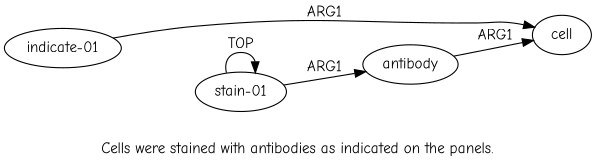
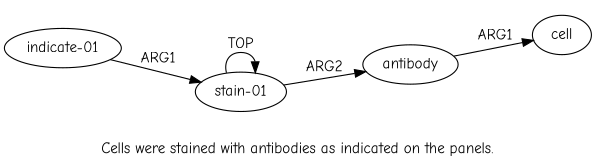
edge "indicate-01" -> "cell": now "indicate-01" -> "stain-01"
edge "stain-01" -> "antibody": label "ARG1" -> "ARG2"
